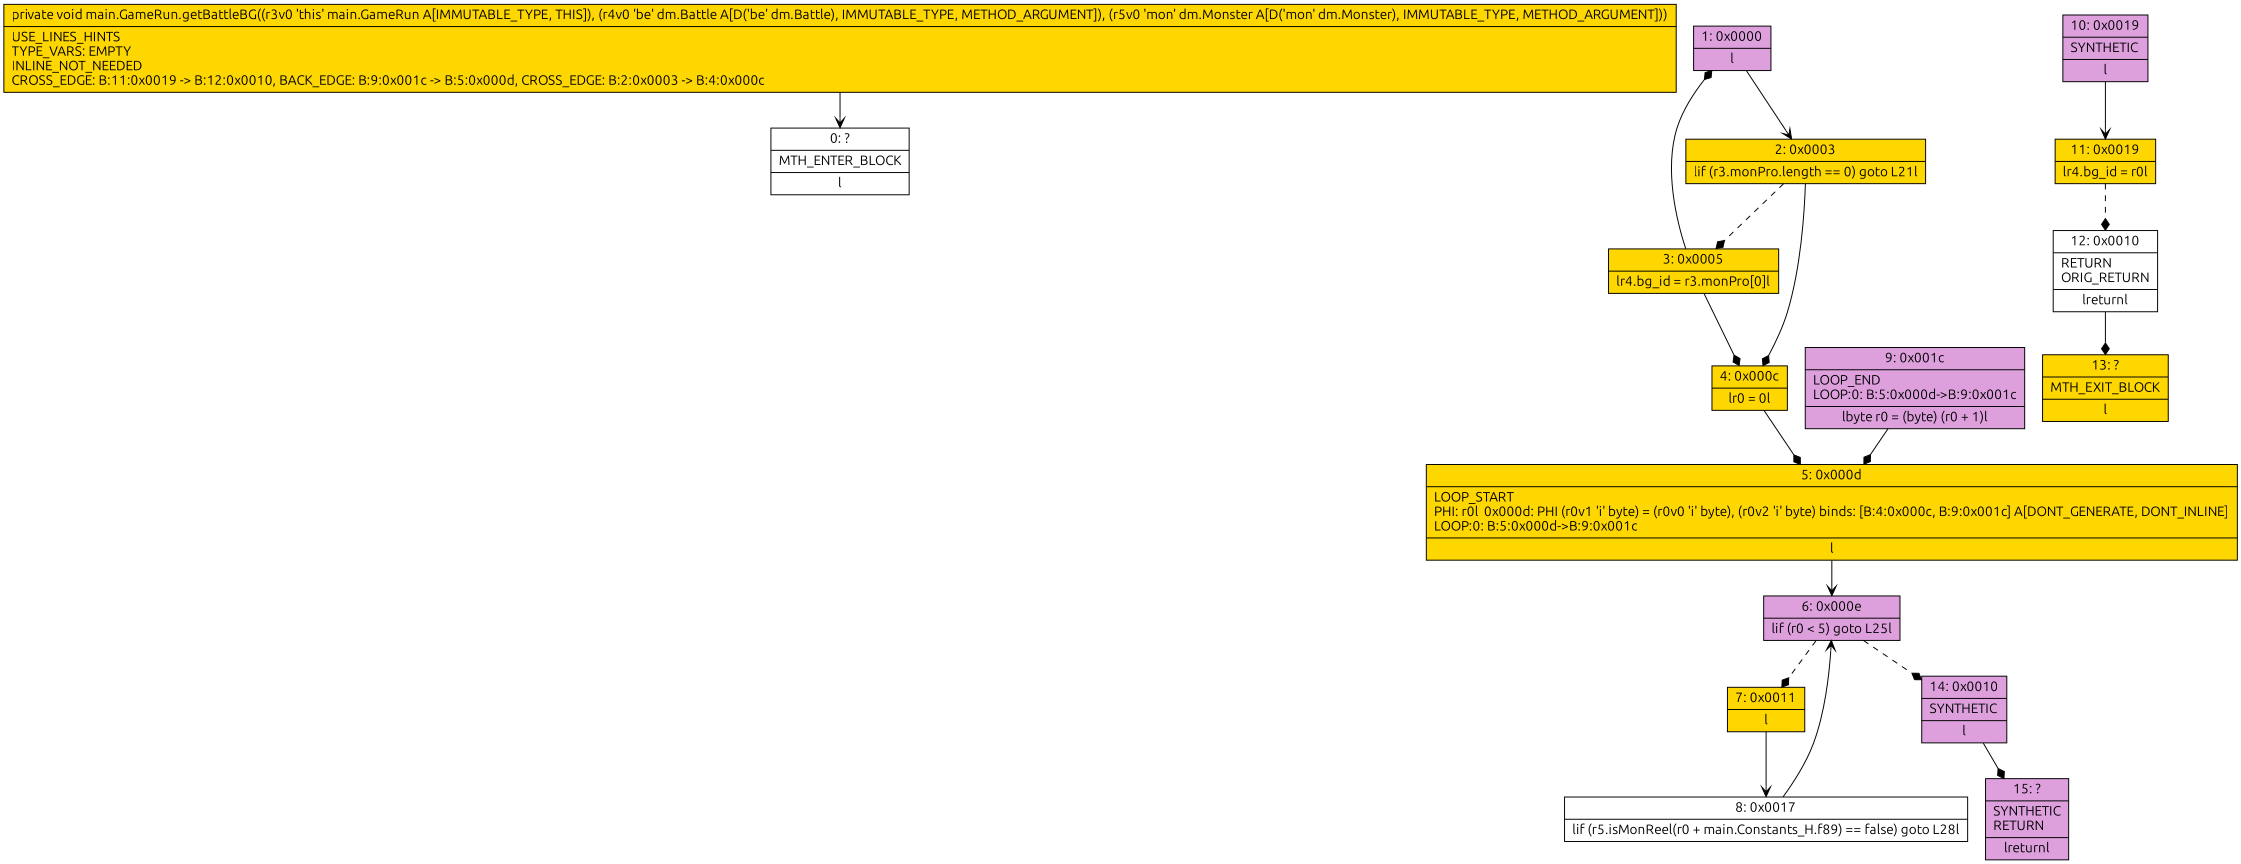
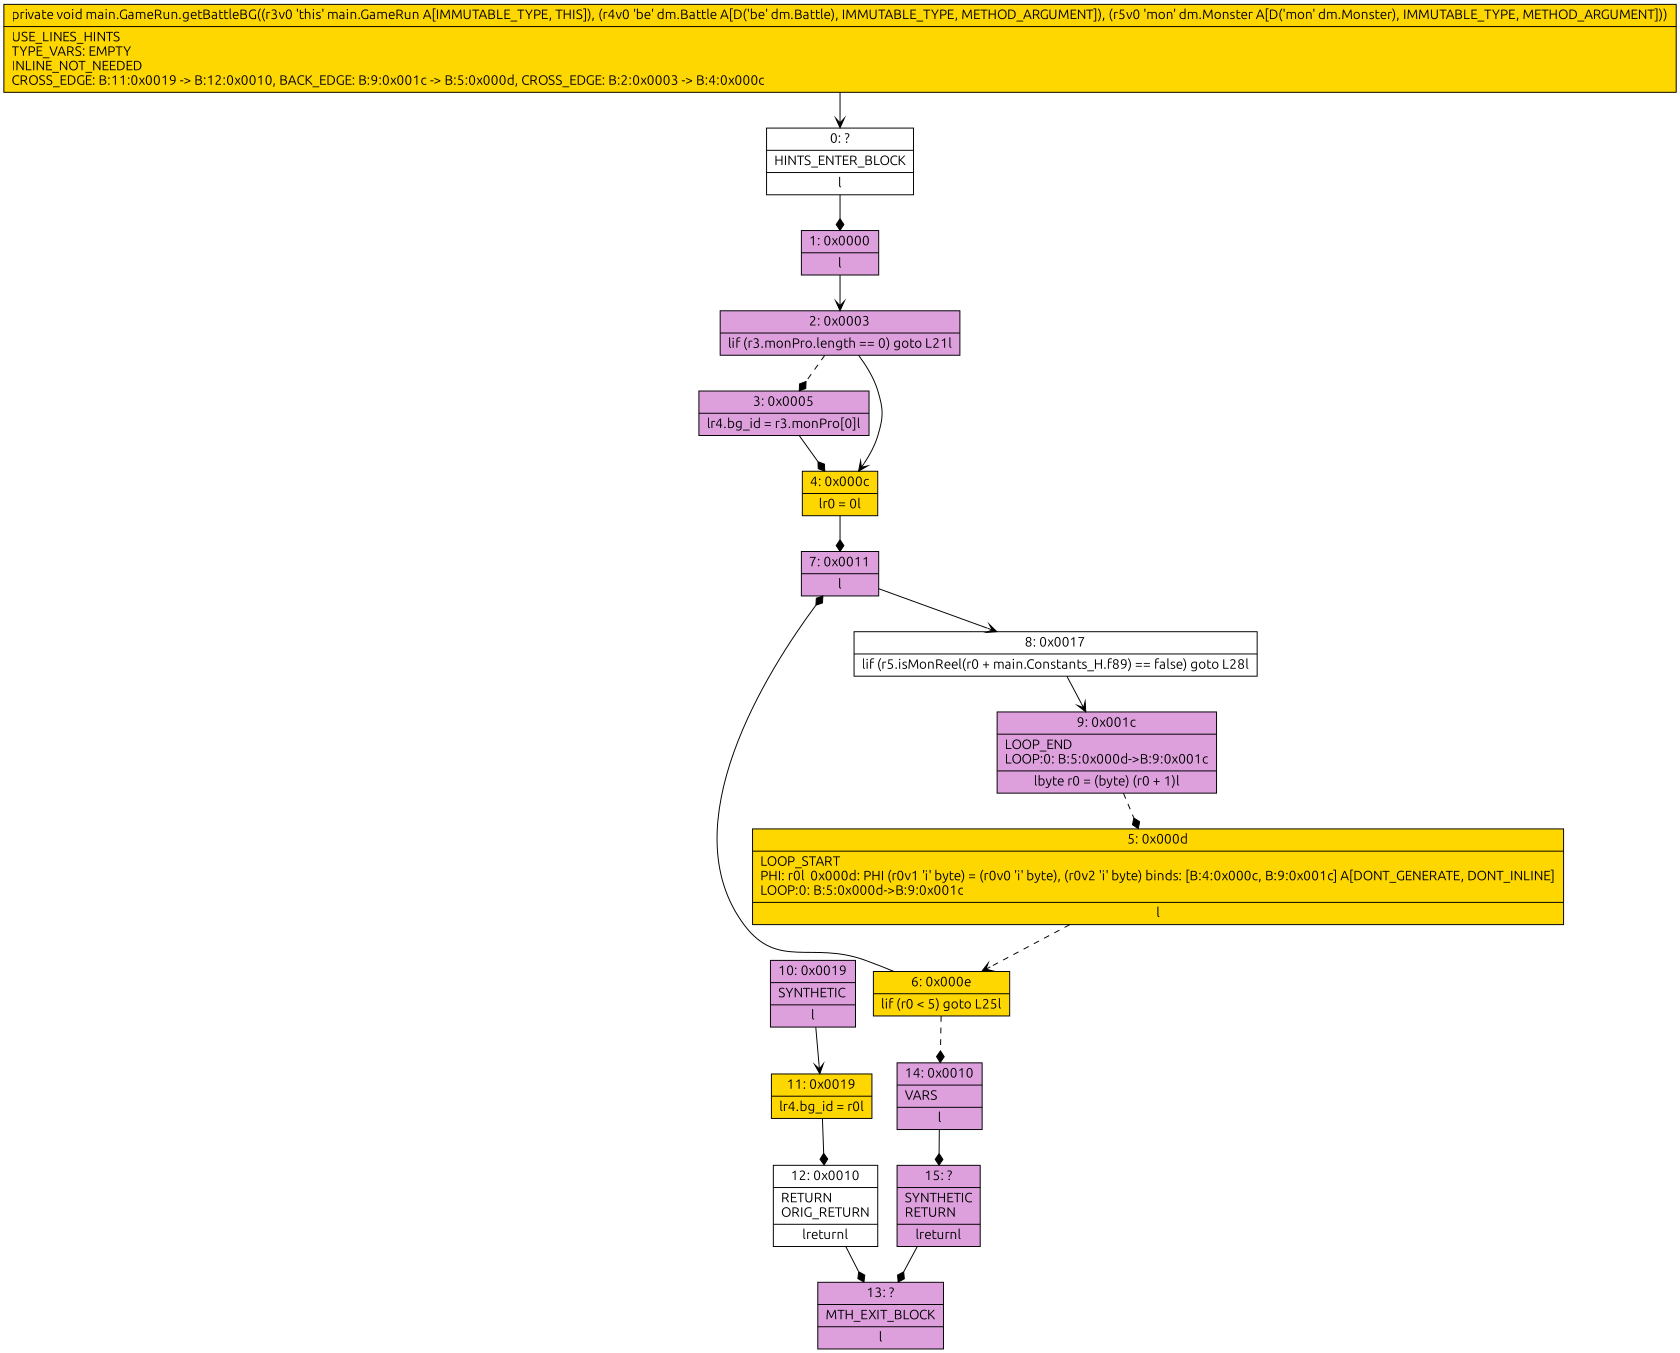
node "0: ?": text "MTH_ENTER_BLOCK" -> "HINTS_ENTER_BLOCK"
edge "3: 0x0005" -> "1: 0x0000": now "0: ?" -> "1: 0x0000"
node "2: 0x0003": fillcolor gold -> plum
edge "11: 0x0019" -> "12: 0x0010": style dashed -> solid
node "3: 0x0005": fillcolor gold -> plum
edge "2: 0x0003" -> "4: 0x000c": arrowhead diamond -> vee
node "13: ?": fillcolor gold -> plum
edge "4: 0x000c" -> "5: 0x000d": now "4: 0x000c" -> "7: 0x0011"
edge "9: 0x001c" -> "5: 0x000d": style solid -> dashed
edge "5: 0x000d" -> "6: 0x000e": style solid -> dashed
node "6: 0x000e": fillcolor plum -> gold
edge "6: 0x000e" -> "7: 0x0011": style dashed -> solid
node "14: 0x0010": text "SYNTHETIC" -> "VARS"
node "7: 0x0011": fillcolor gold -> plum
edge "8: 0x0017" -> "6: 0x000e": now "8: 0x0017" -> "9: 0x001c"
edge "15: ?" -> "13: ?": added
